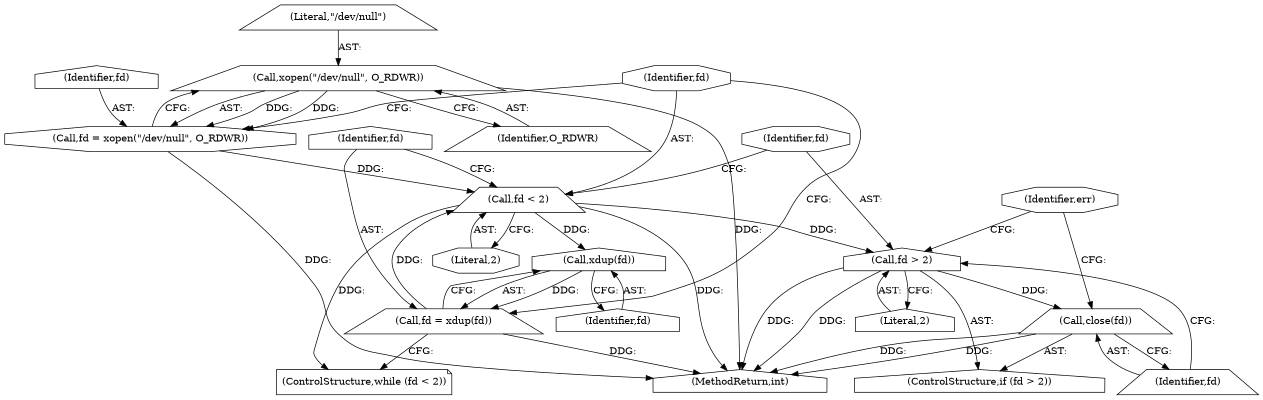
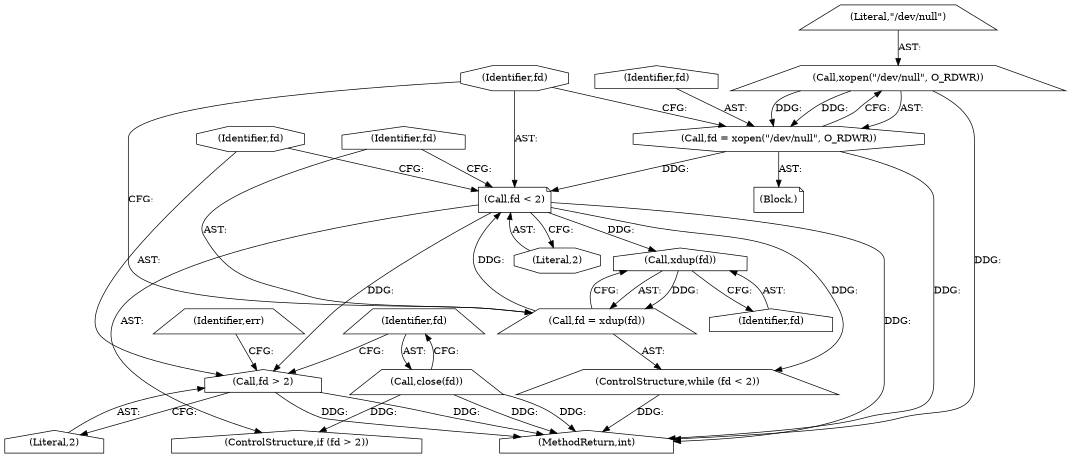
node "(Identifier,O_RDWR)": removed
node "(Call,fd < 2)": shape trapezium -> note
node "(Block,)": added
node "(Identifier,err)": shape octagon -> trapezium
edge "(Identifier,err)" -> "(Call,close(fd))": removed, label "CFG:"
edge "(Call,fd > 2)" -> "(Call,close(fd))": removed, label "DDG:"
edge "(Call,fd > 2)" -> "(ControlStructure,if (fd > 2))": now "(Call,fd < 2)" -> "(ControlStructure,if (fd > 2))"
edge "(Call,fd = xdup(fd))" -> "(ControlStructure,while (fd < 2))": label "CFG: " -> "AST: "
edge "(Call,close(fd))" -> "(ControlStructure,if (fd > 2))": label "AST: " -> "DDG: "
edge "(Call,fd = xdup(fd))" -> "(MethodReturn,int)": now "(ControlStructure,while (fd < 2))" -> "(MethodReturn,int)"
node "(ControlStructure,while (fd < 2))": shape note -> trapezium
